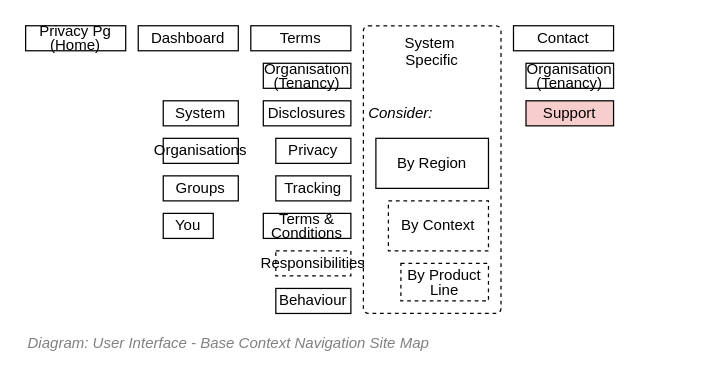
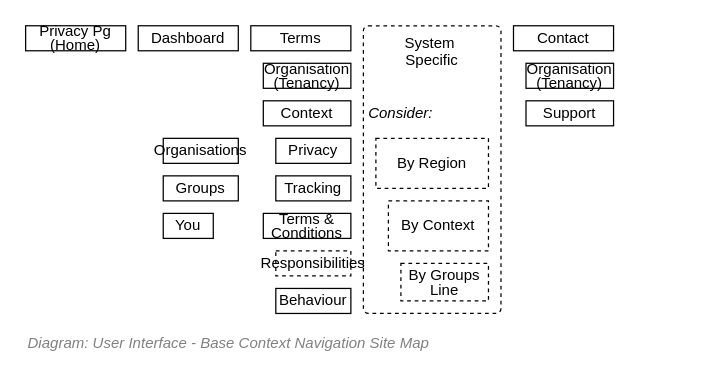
node "System": removed
node "Disclosures": label "Disclosures" -> "Context"
node "Support": fillcolor #f8cecc -> #ffffff
node "By Region": style solid -> dashed
node "By Product Line": label "By Product Line" -> "By Groups Line"
